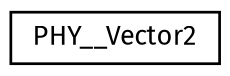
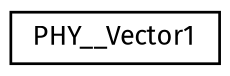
node "PHY__Vector2": label "PHY__Vector2" -> "PHY__Vector1"
